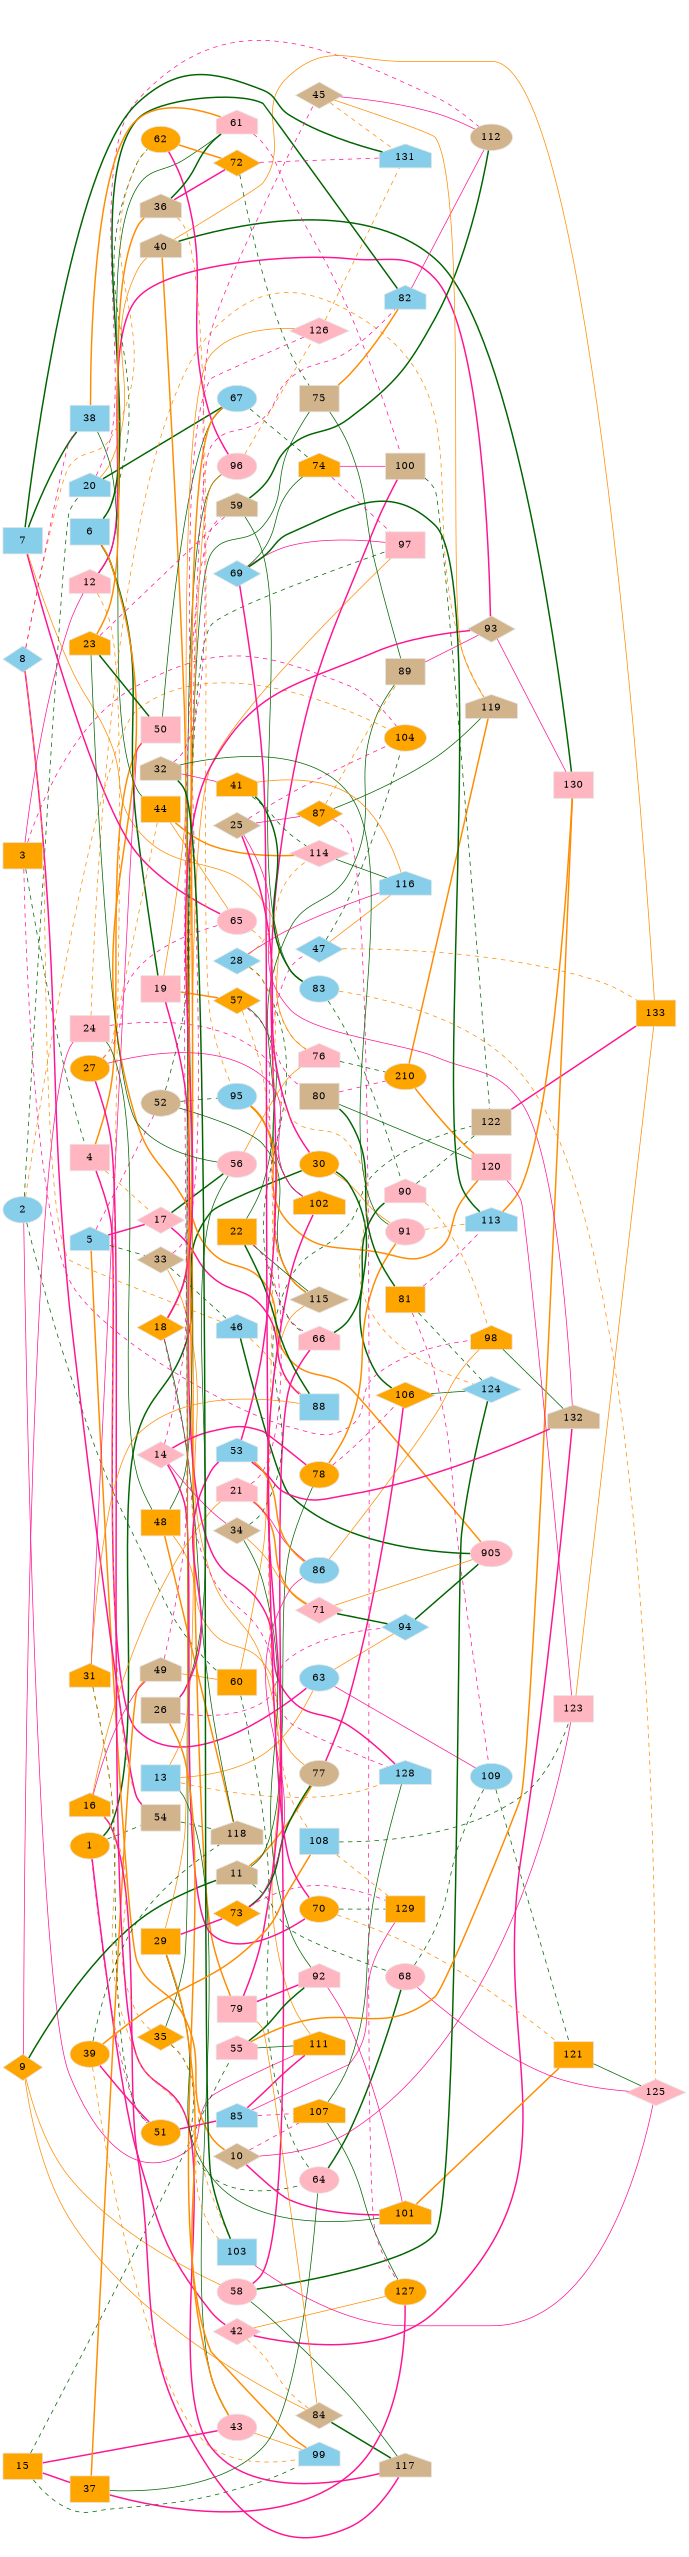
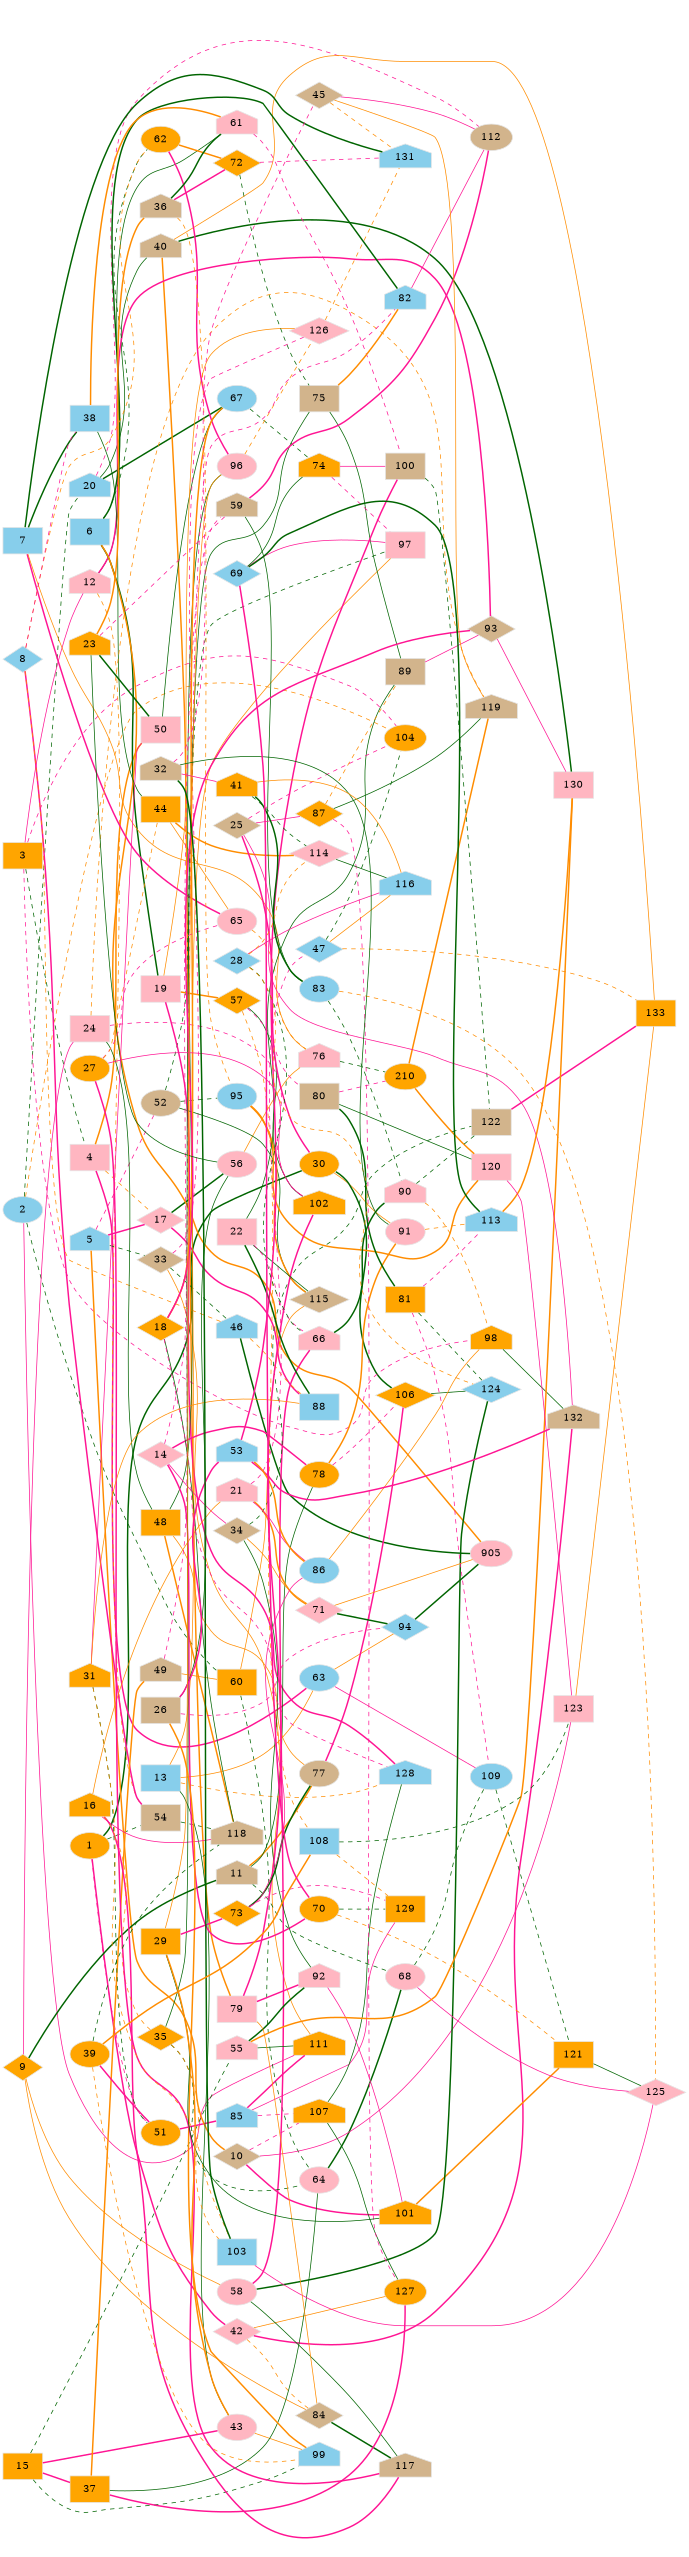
edge "112" -- "59": color darkgreen -> deeppink
edge "40" -- "20": color darkorange -> darkgreen
node "22": fillcolor orange -> lightpink
edge "49" -- "16": now "118" -- "16"
